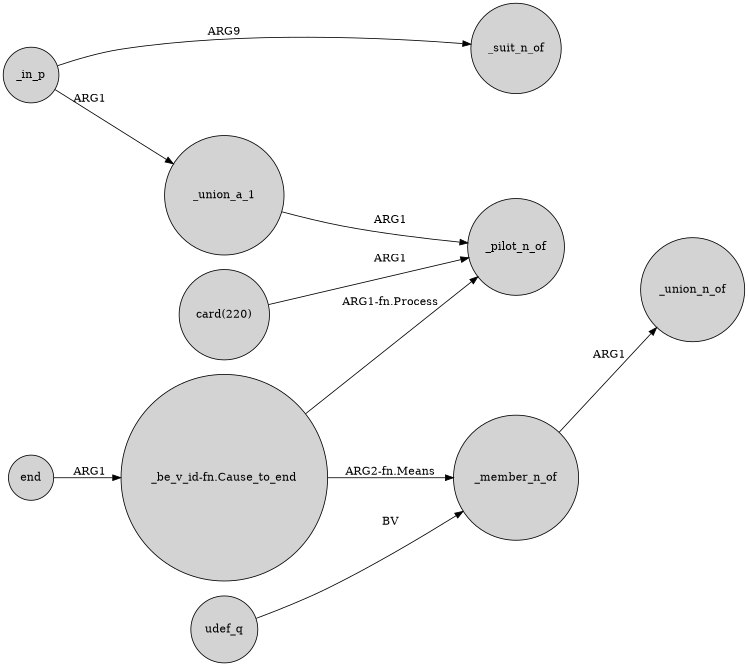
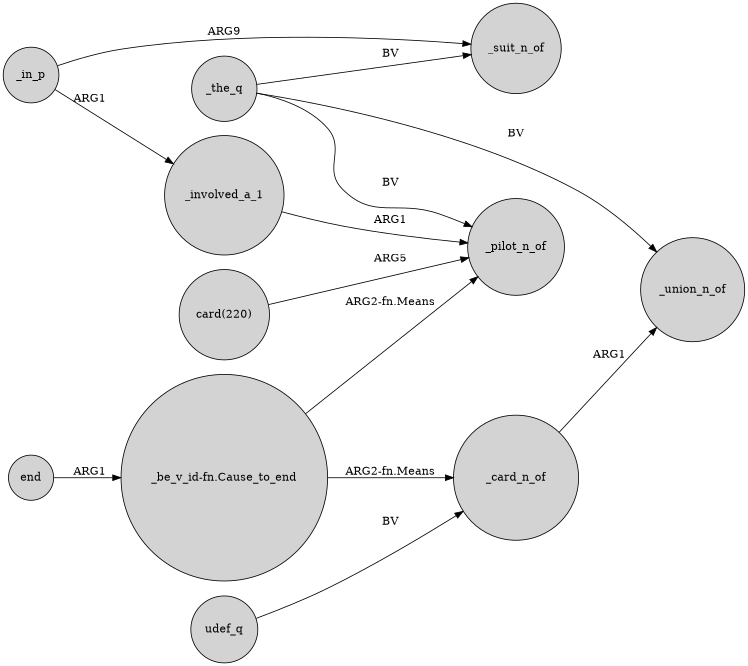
node "_the_q": added
node "_union_a_1": label "_union_a_1" -> "_involved_a_1"
edge "card(220)" -> "_pilot_n_of": label "ARG1" -> "ARG5"
edge "_be_v_id-fn.Cause_to_end" -> "_pilot_n_of": label "ARG1-fn.Process" -> "ARG2-fn.Means"
node "_member_n_of": label "_member_n_of" -> "_card_n_of"
